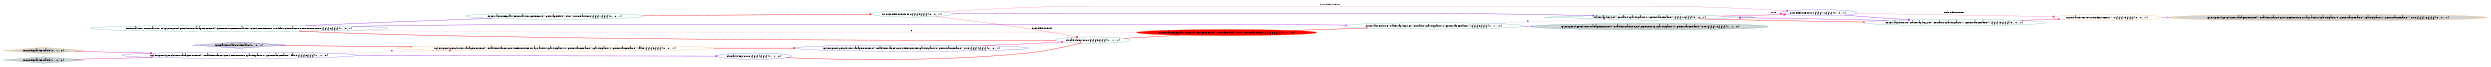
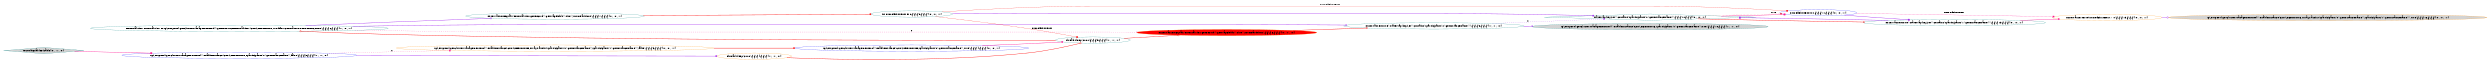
edge "int numOfFirstHost = 0@@@8@@@['0', '0', '1']" -> "numOfFirstHost++@@@11@@@['0', '0', '1']": color deeppink -> red
node "testBatchDisableOldEnable['0', '0', '1']": removed
node "testOldEnableDisable['0', '1', '0']": color darkorange -> teal
node "Thread.sleep(2000)@@@4@@@['1', '1', '0']": color blue -> darkorange
node "testOldEnableDisable['1', '0', '0']": removed
